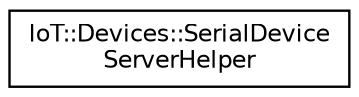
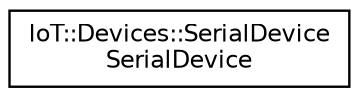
node "IoT::Devices::SerialDevice ServerHelper": label "IoT::Devices::SerialDevice ServerHelper" -> "IoT::Devices::SerialDevice SerialDevice"
